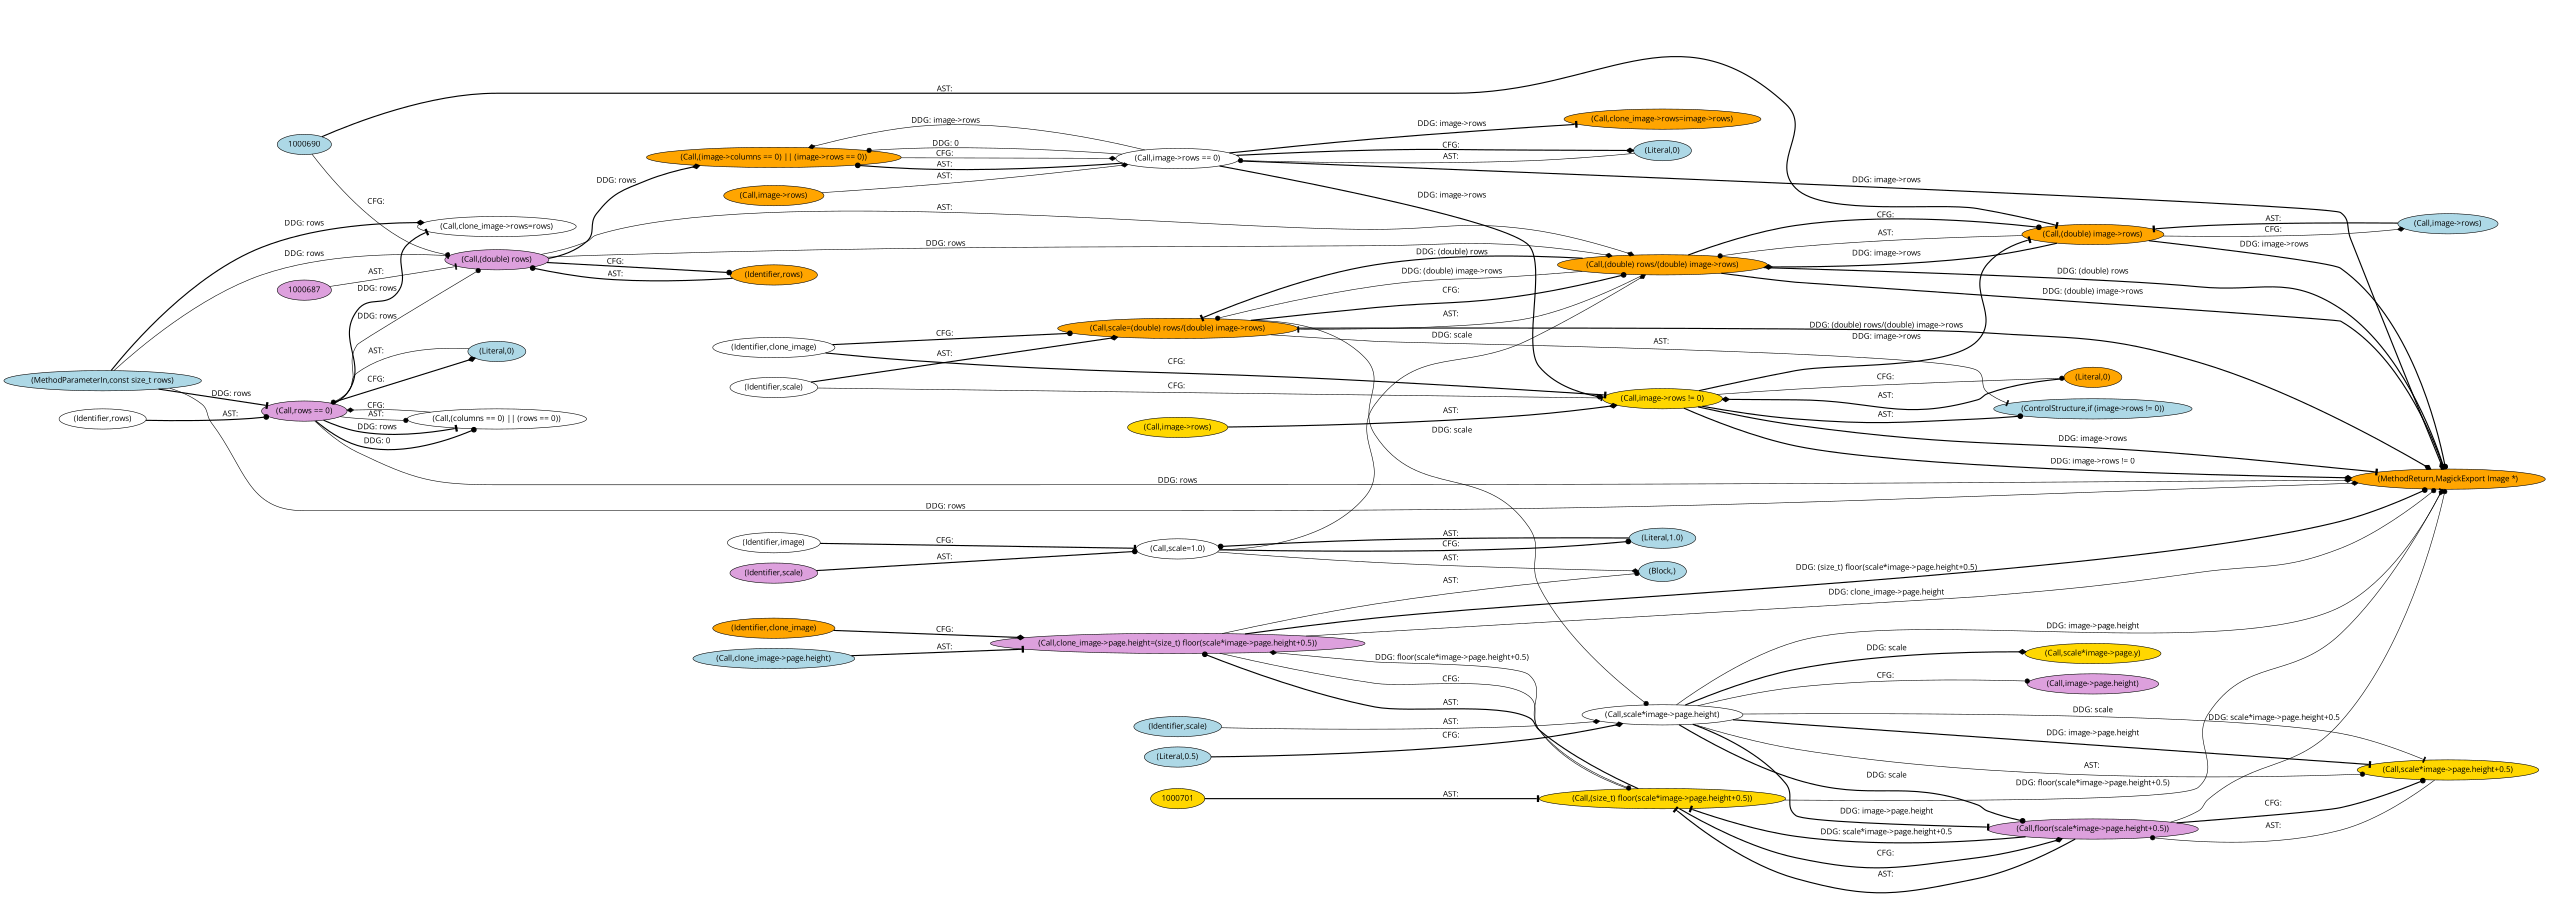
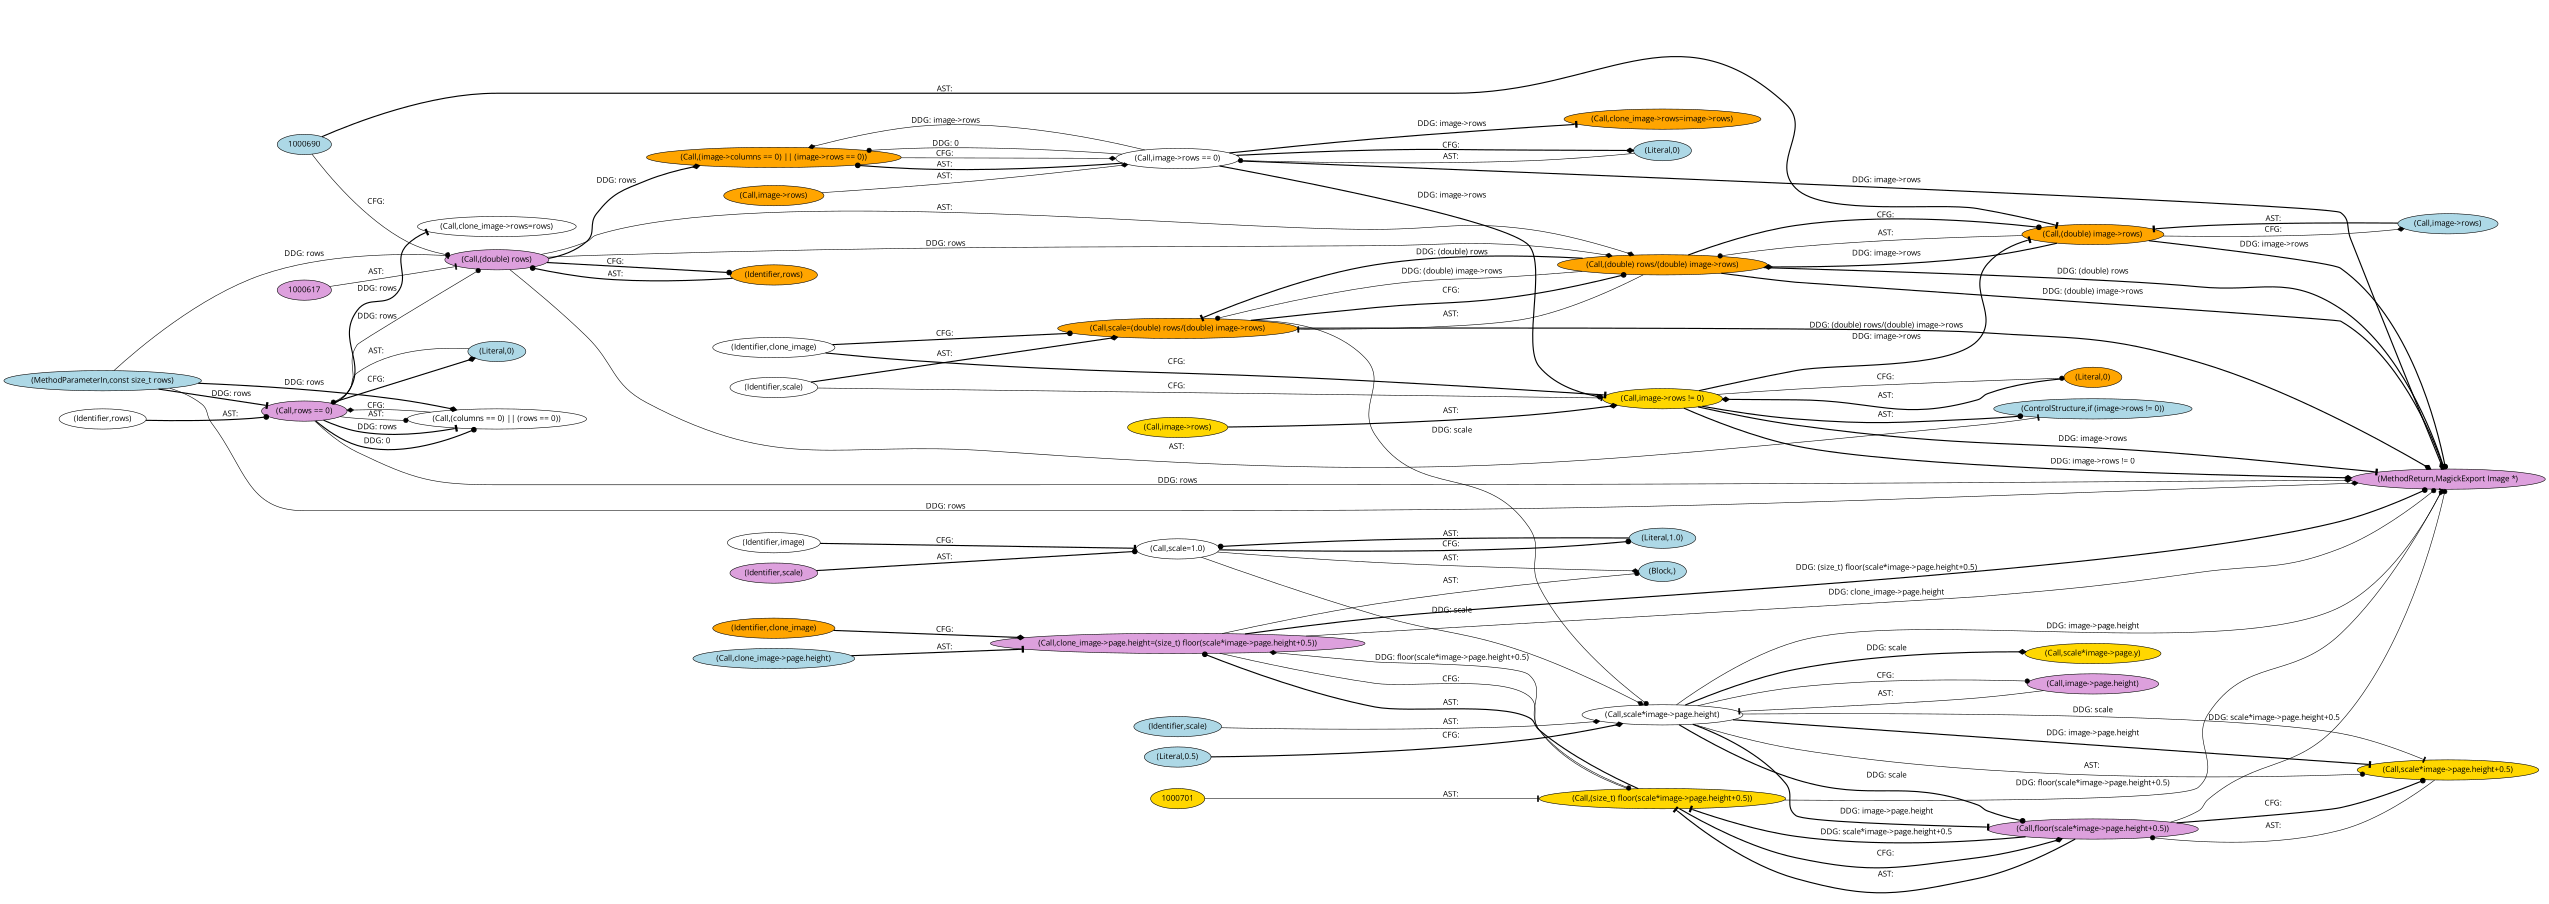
edge "(MethodParameterIn,const size_t rows)" -> "(Call,clone_image->rows=rows)": now "(MethodParameterIn,const size_t rows)" -> "(Call,(columns == 0) || (rows == 0))"
node "1000687": label "1000687" -> "1000617"
edge "(Call,scale=(double) rows/(double) image->rows)" -> "(ControlStructure,if (image->rows != 0))": now "(Call,(double) rows)" -> "(ControlStructure,if (image->rows != 0))"
edge "(Call,scale=1.0)" -> "(Call,(double) rows/(double) image->rows)": now "(Call,scale=1.0)" -> "(Call,scale*image->page.height)"
node "(MethodReturn,MagickExport Image *)": fillcolor orange -> plum
edge "(Call,image->page.height)" -> "(Call,scale*image->page.height)": added, label "AST:"
edge "1000701" -> "(Call,(size_t) floor(scale*image->page.height+0.5))": style bold -> solid
